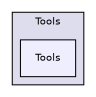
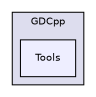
cluster "Tools": label "Tools" -> "GDCpp"
